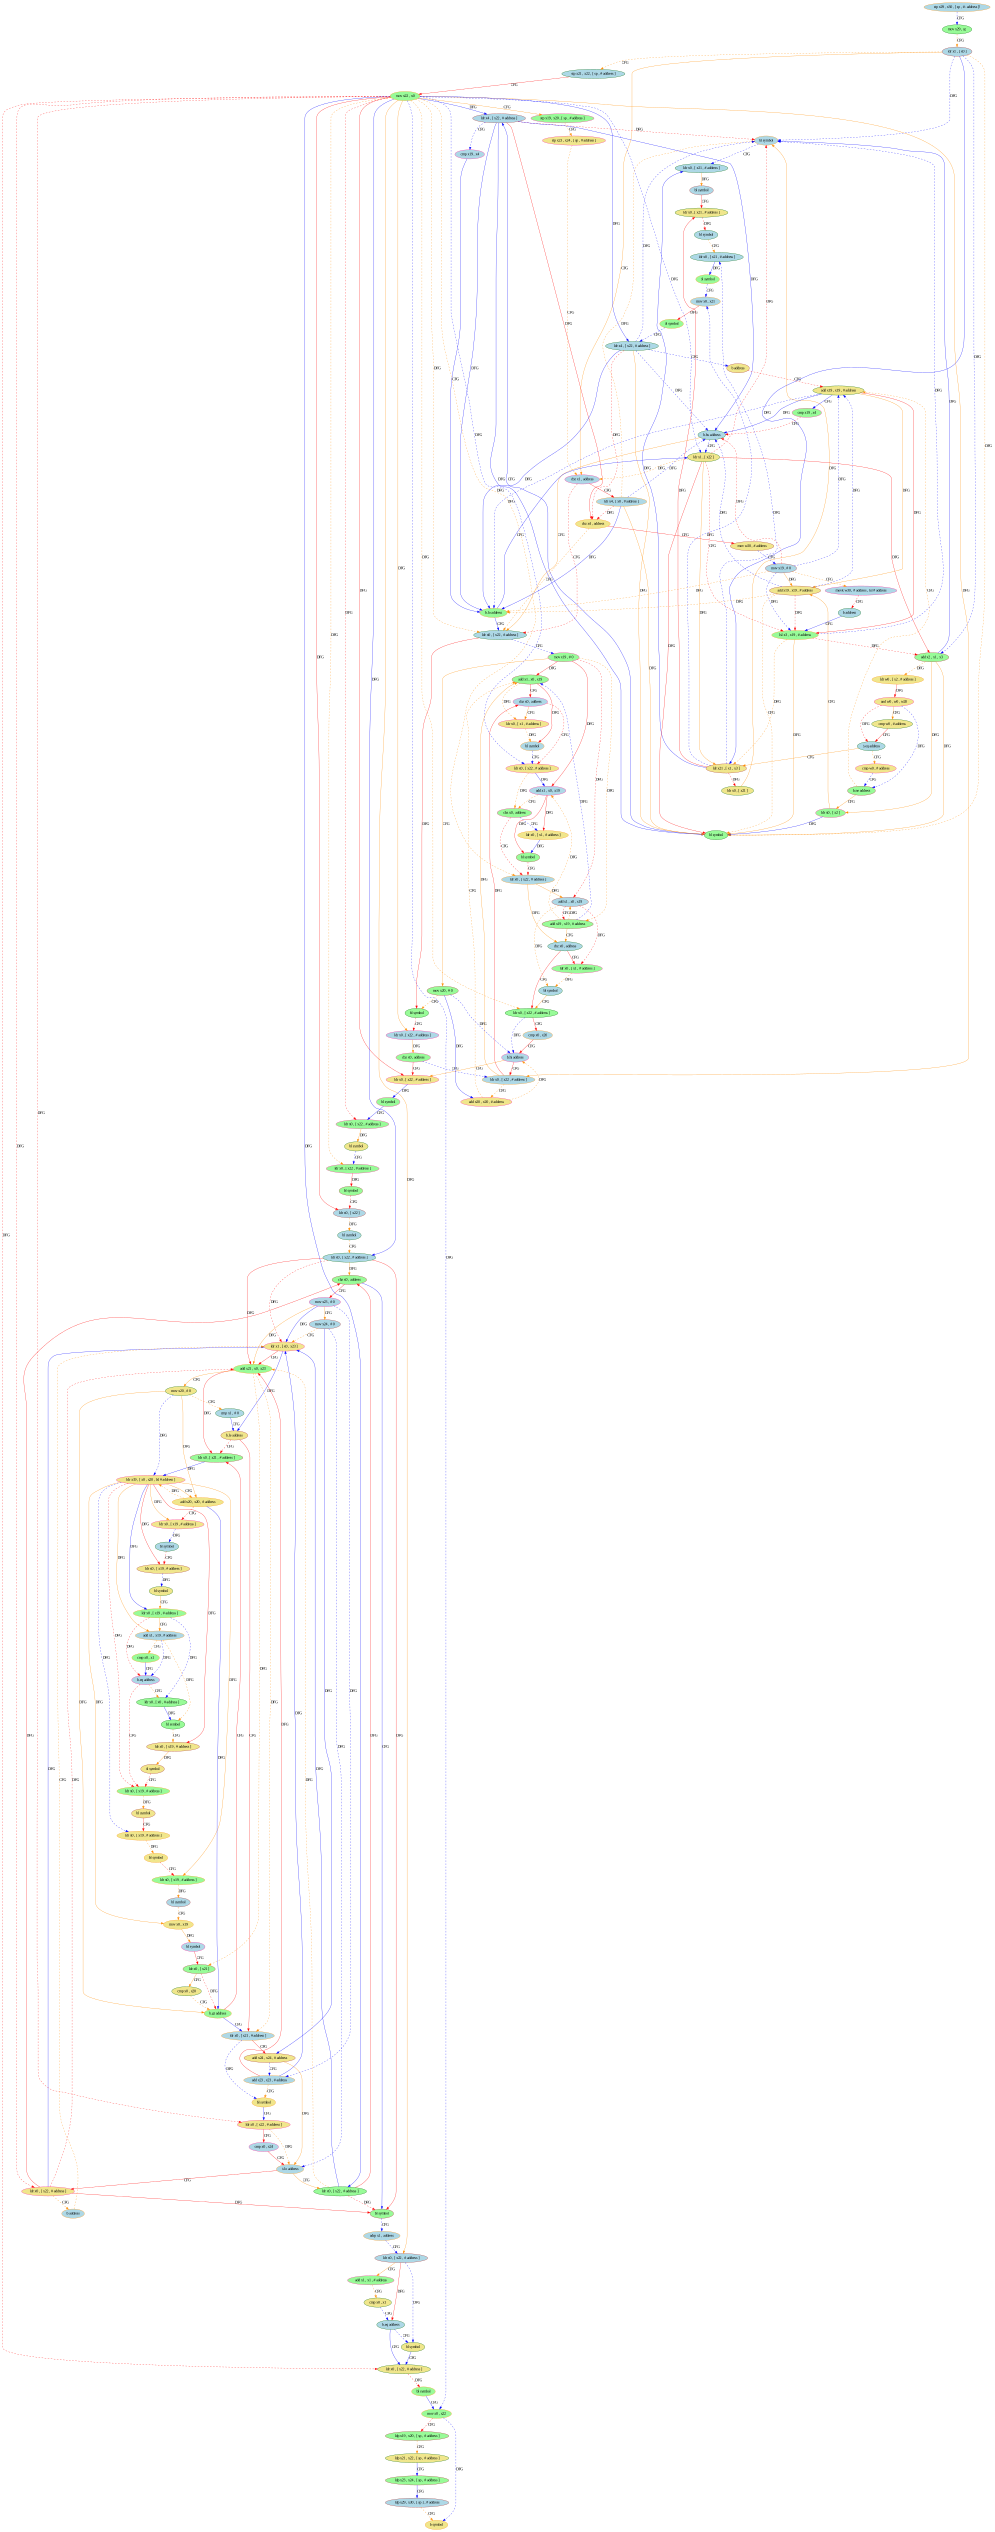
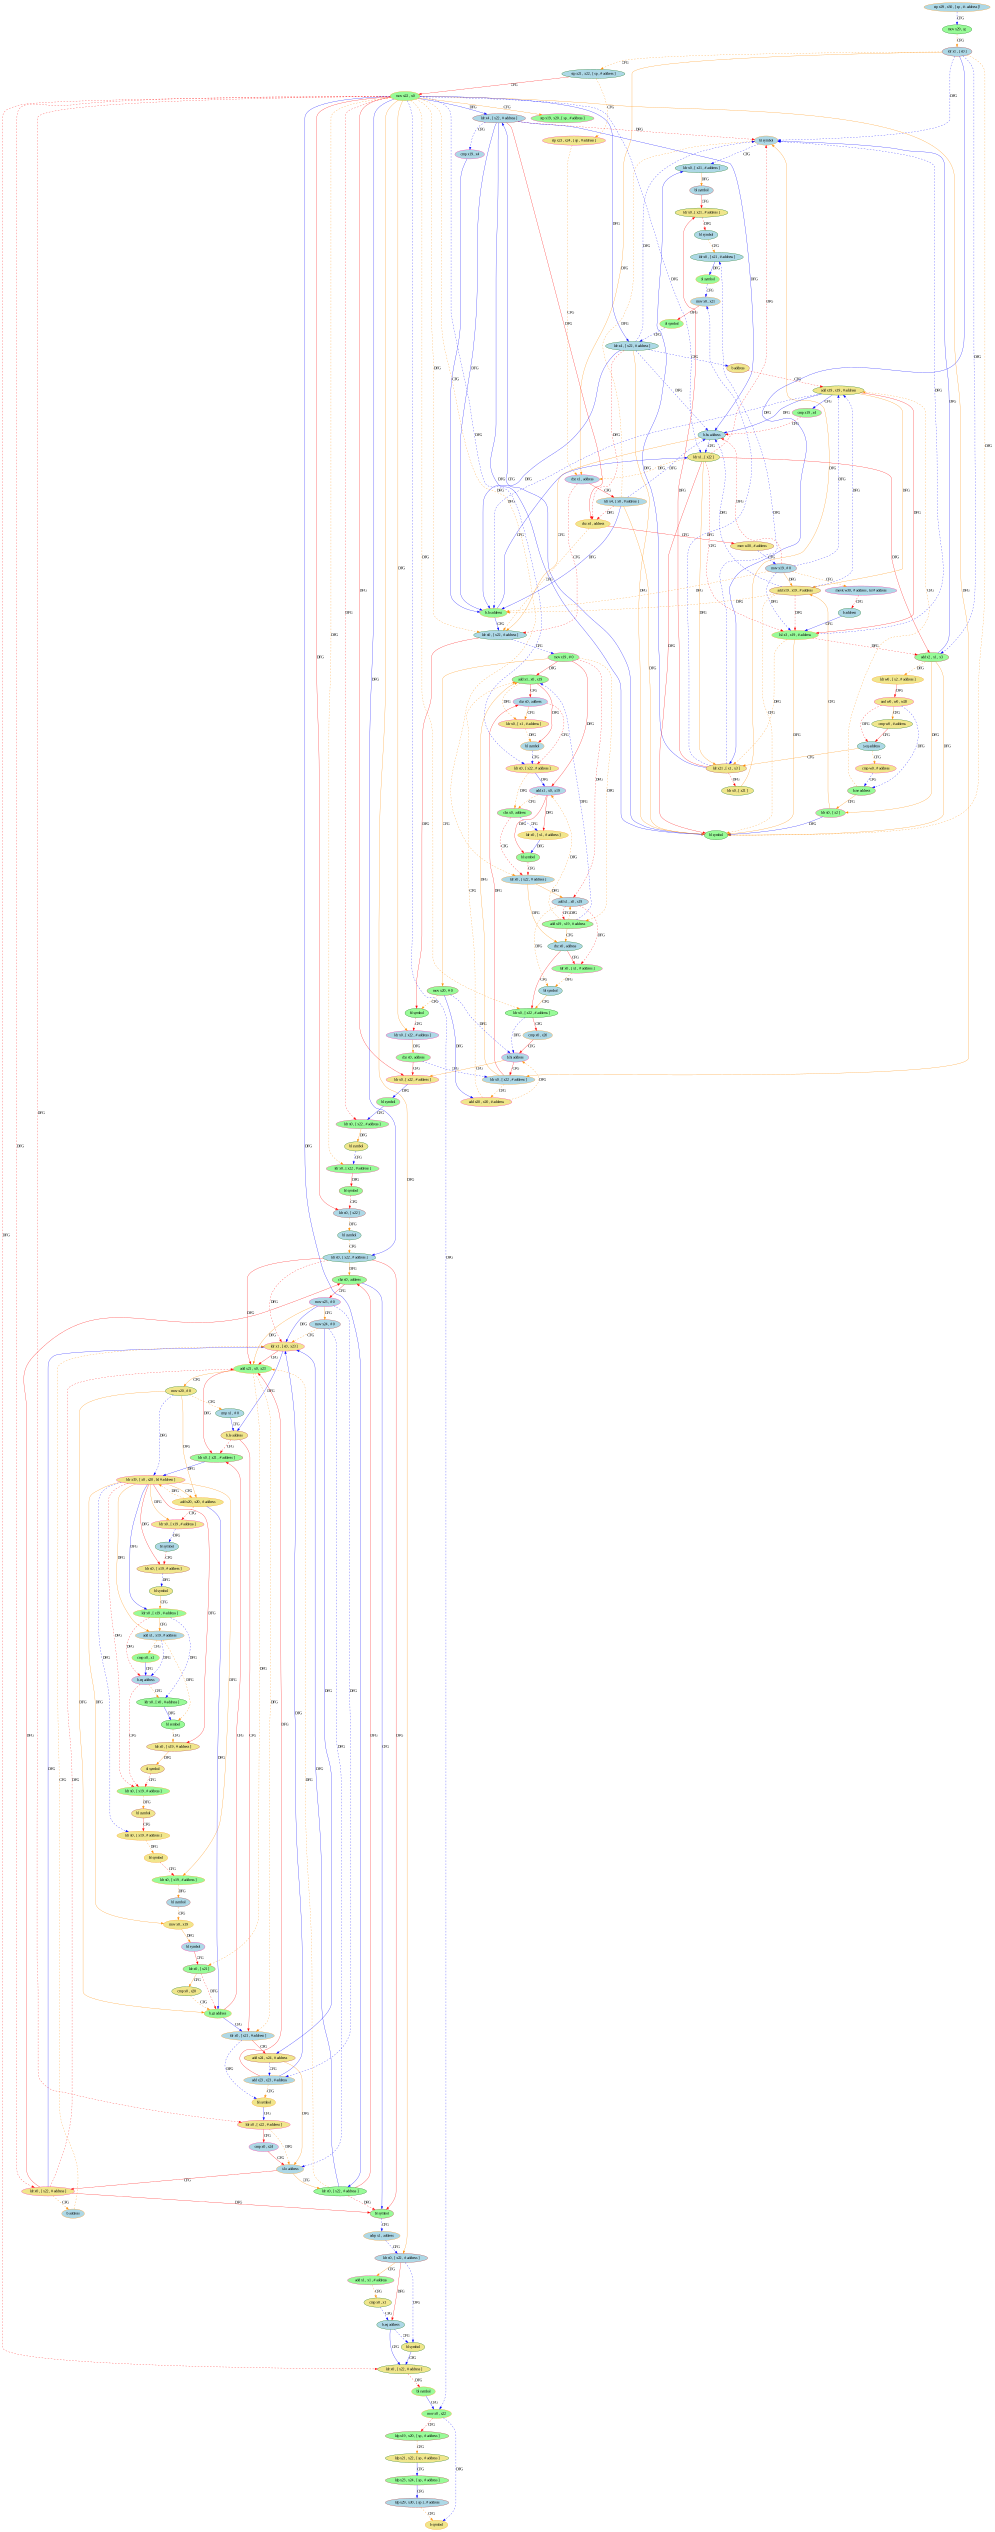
edge "stp x19 , x20 , [ sp , # address ]" -> "stp x23 , x24 , [ sp , # address ]": now "stp x21 , x22 , [ sp , # address ]" -> "stp x23 , x24 , [ sp , # address ]"
edge "ldr x1 , [ x0 ]" -> "cbz x1 , address": label "CFG" -> "DFG"
